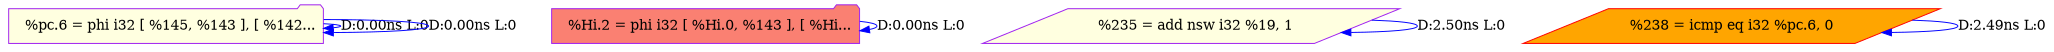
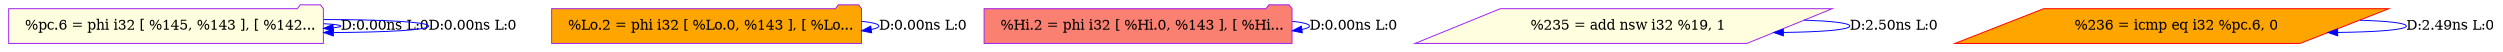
node "%Lo.2 = phi i32 [ %Lo.0, %143 ], [ %Lo...": added
node "%238 = icmp eq i32 %pc.6, 0": label "%238 = icmp eq i32 %pc.6, 0" -> "%236 = icmp eq i32 %pc.6, 0"
